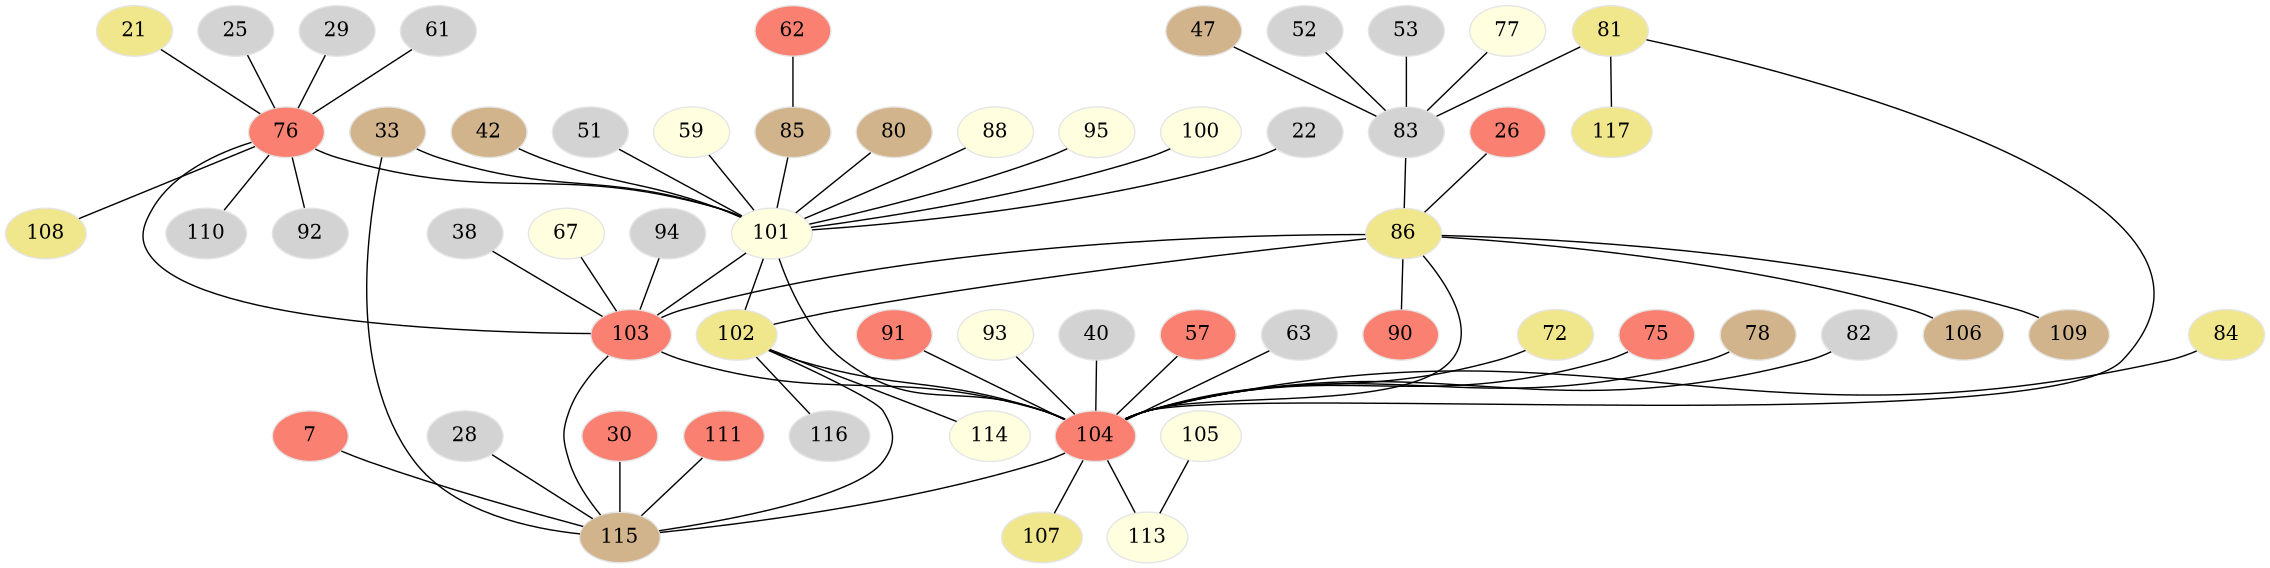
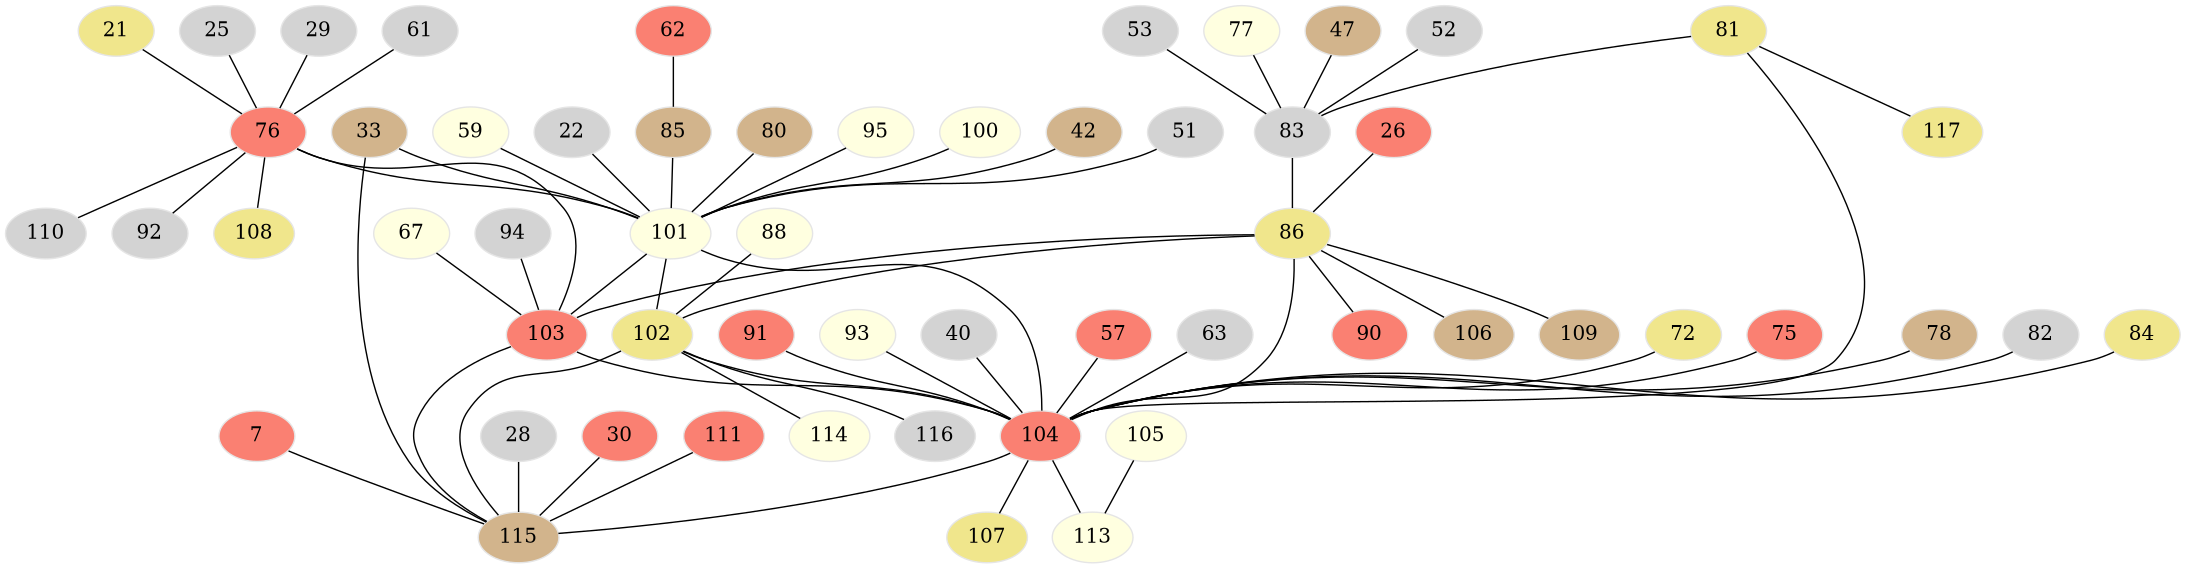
edge "88" -- "101": now "88" -- "102"
node "38": removed
